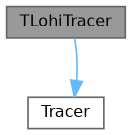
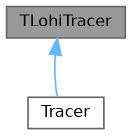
edge "TLohiTracer" -> "Tracer": reversed
